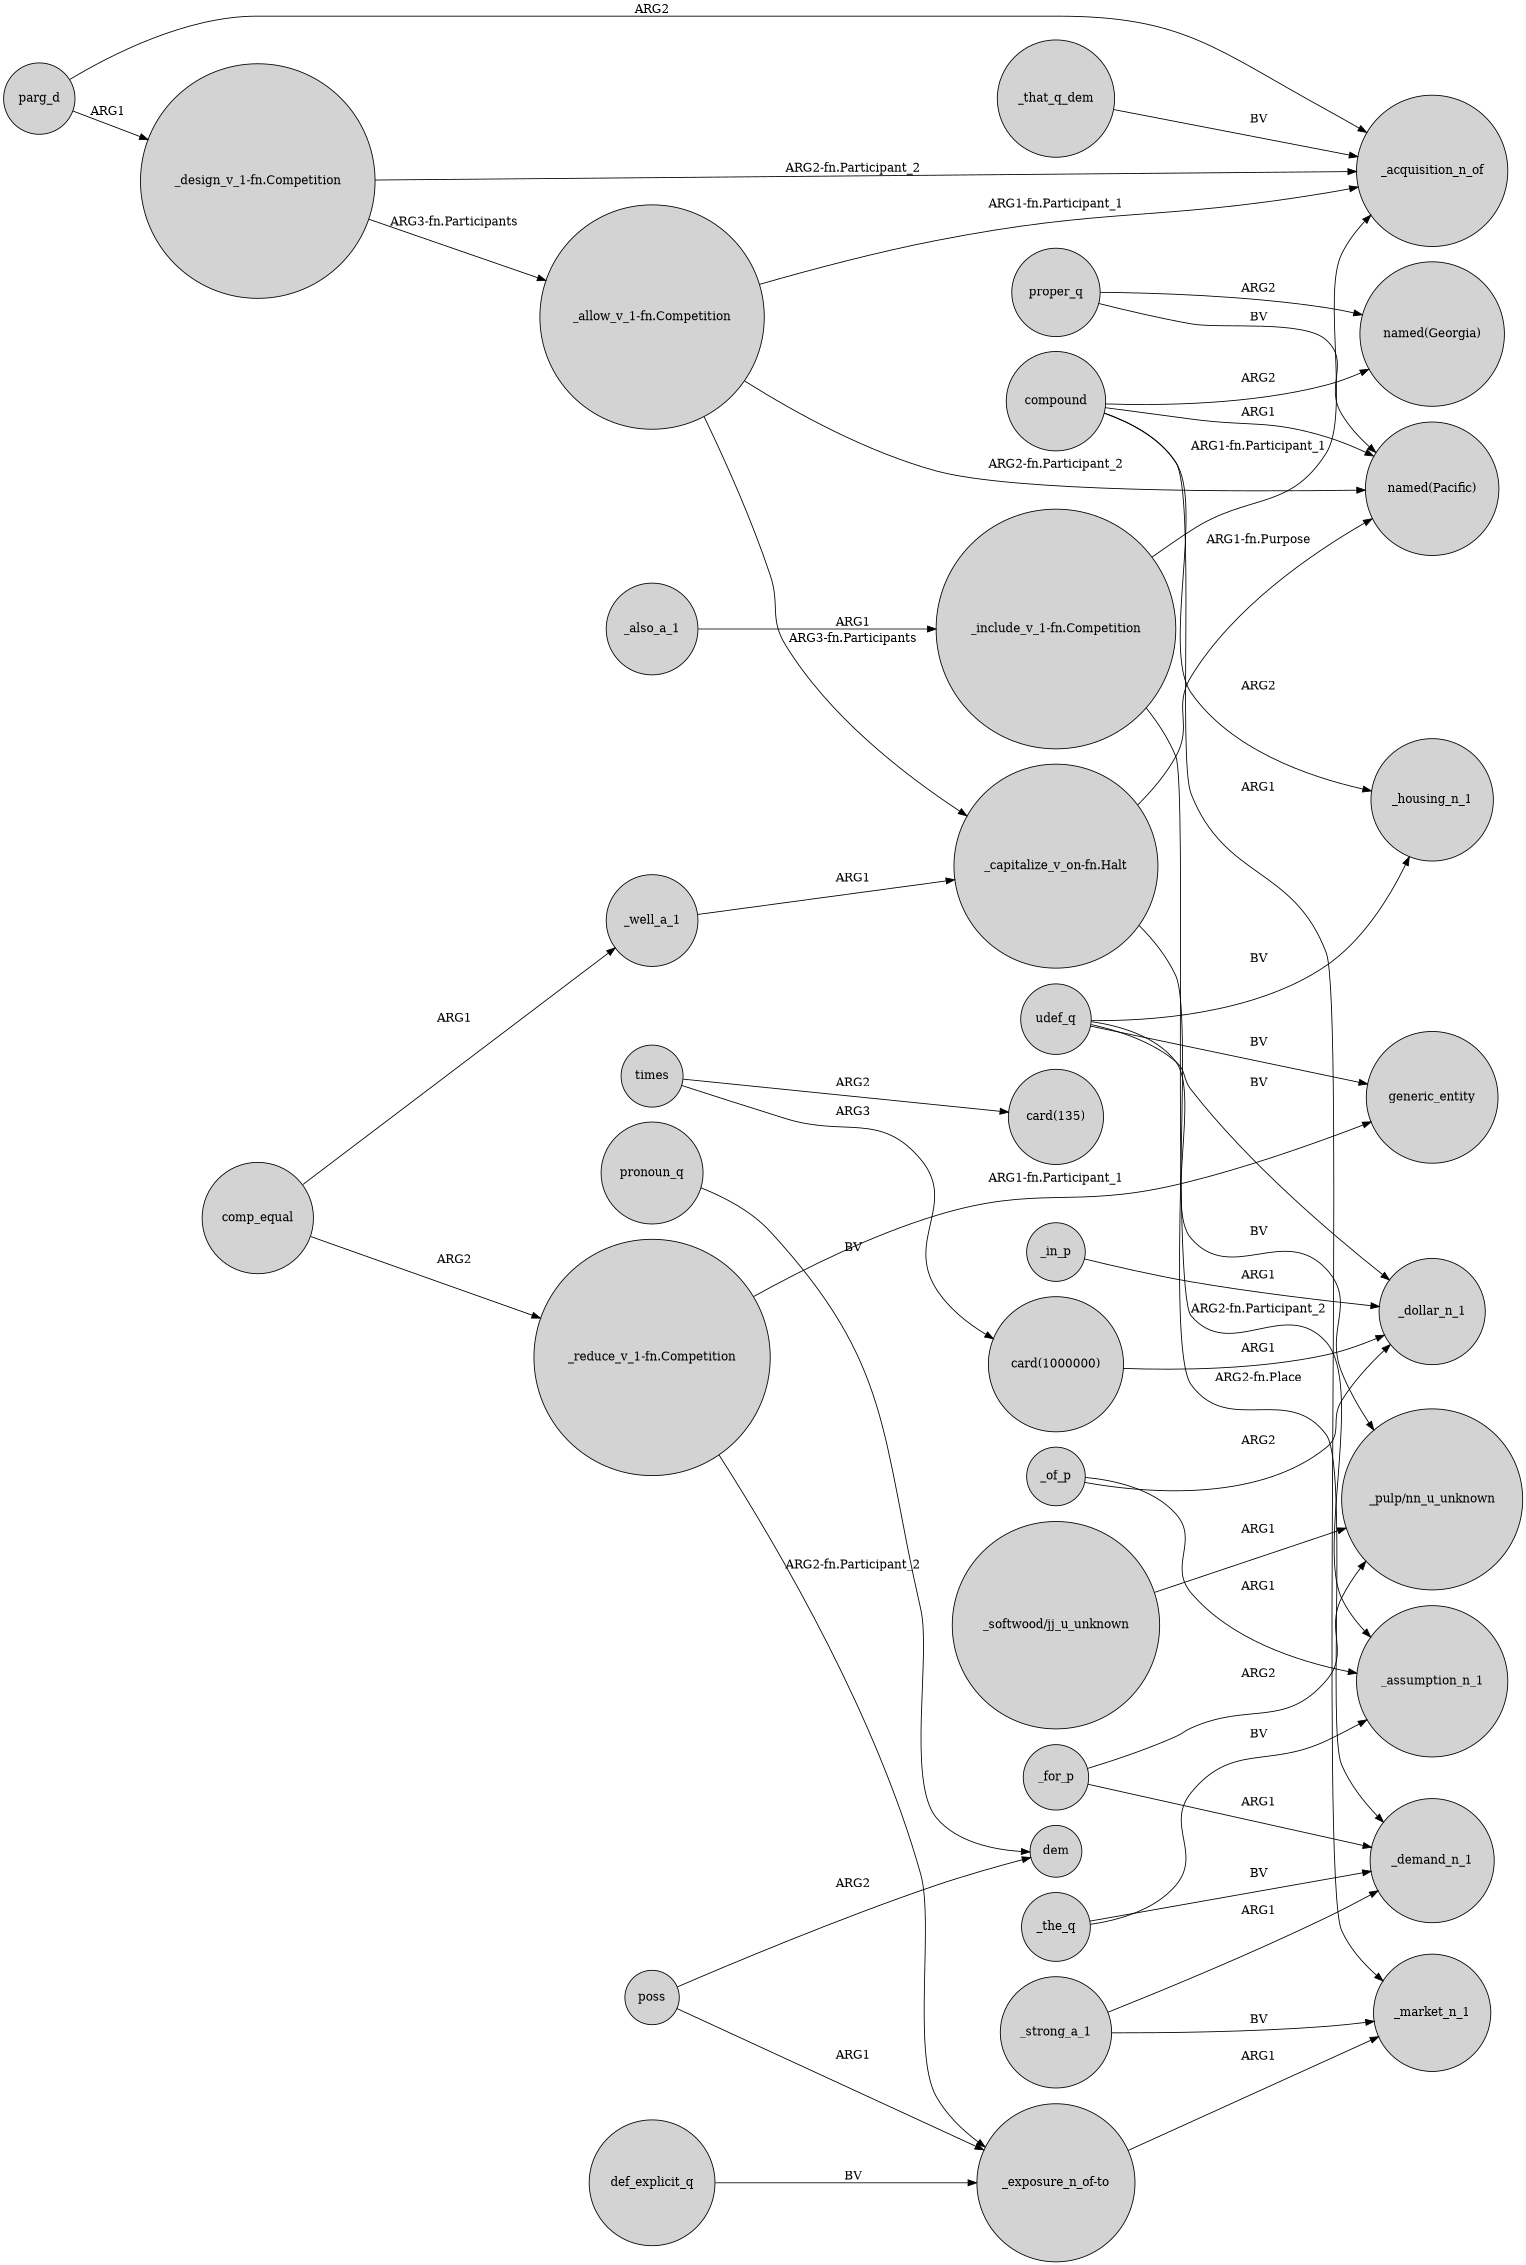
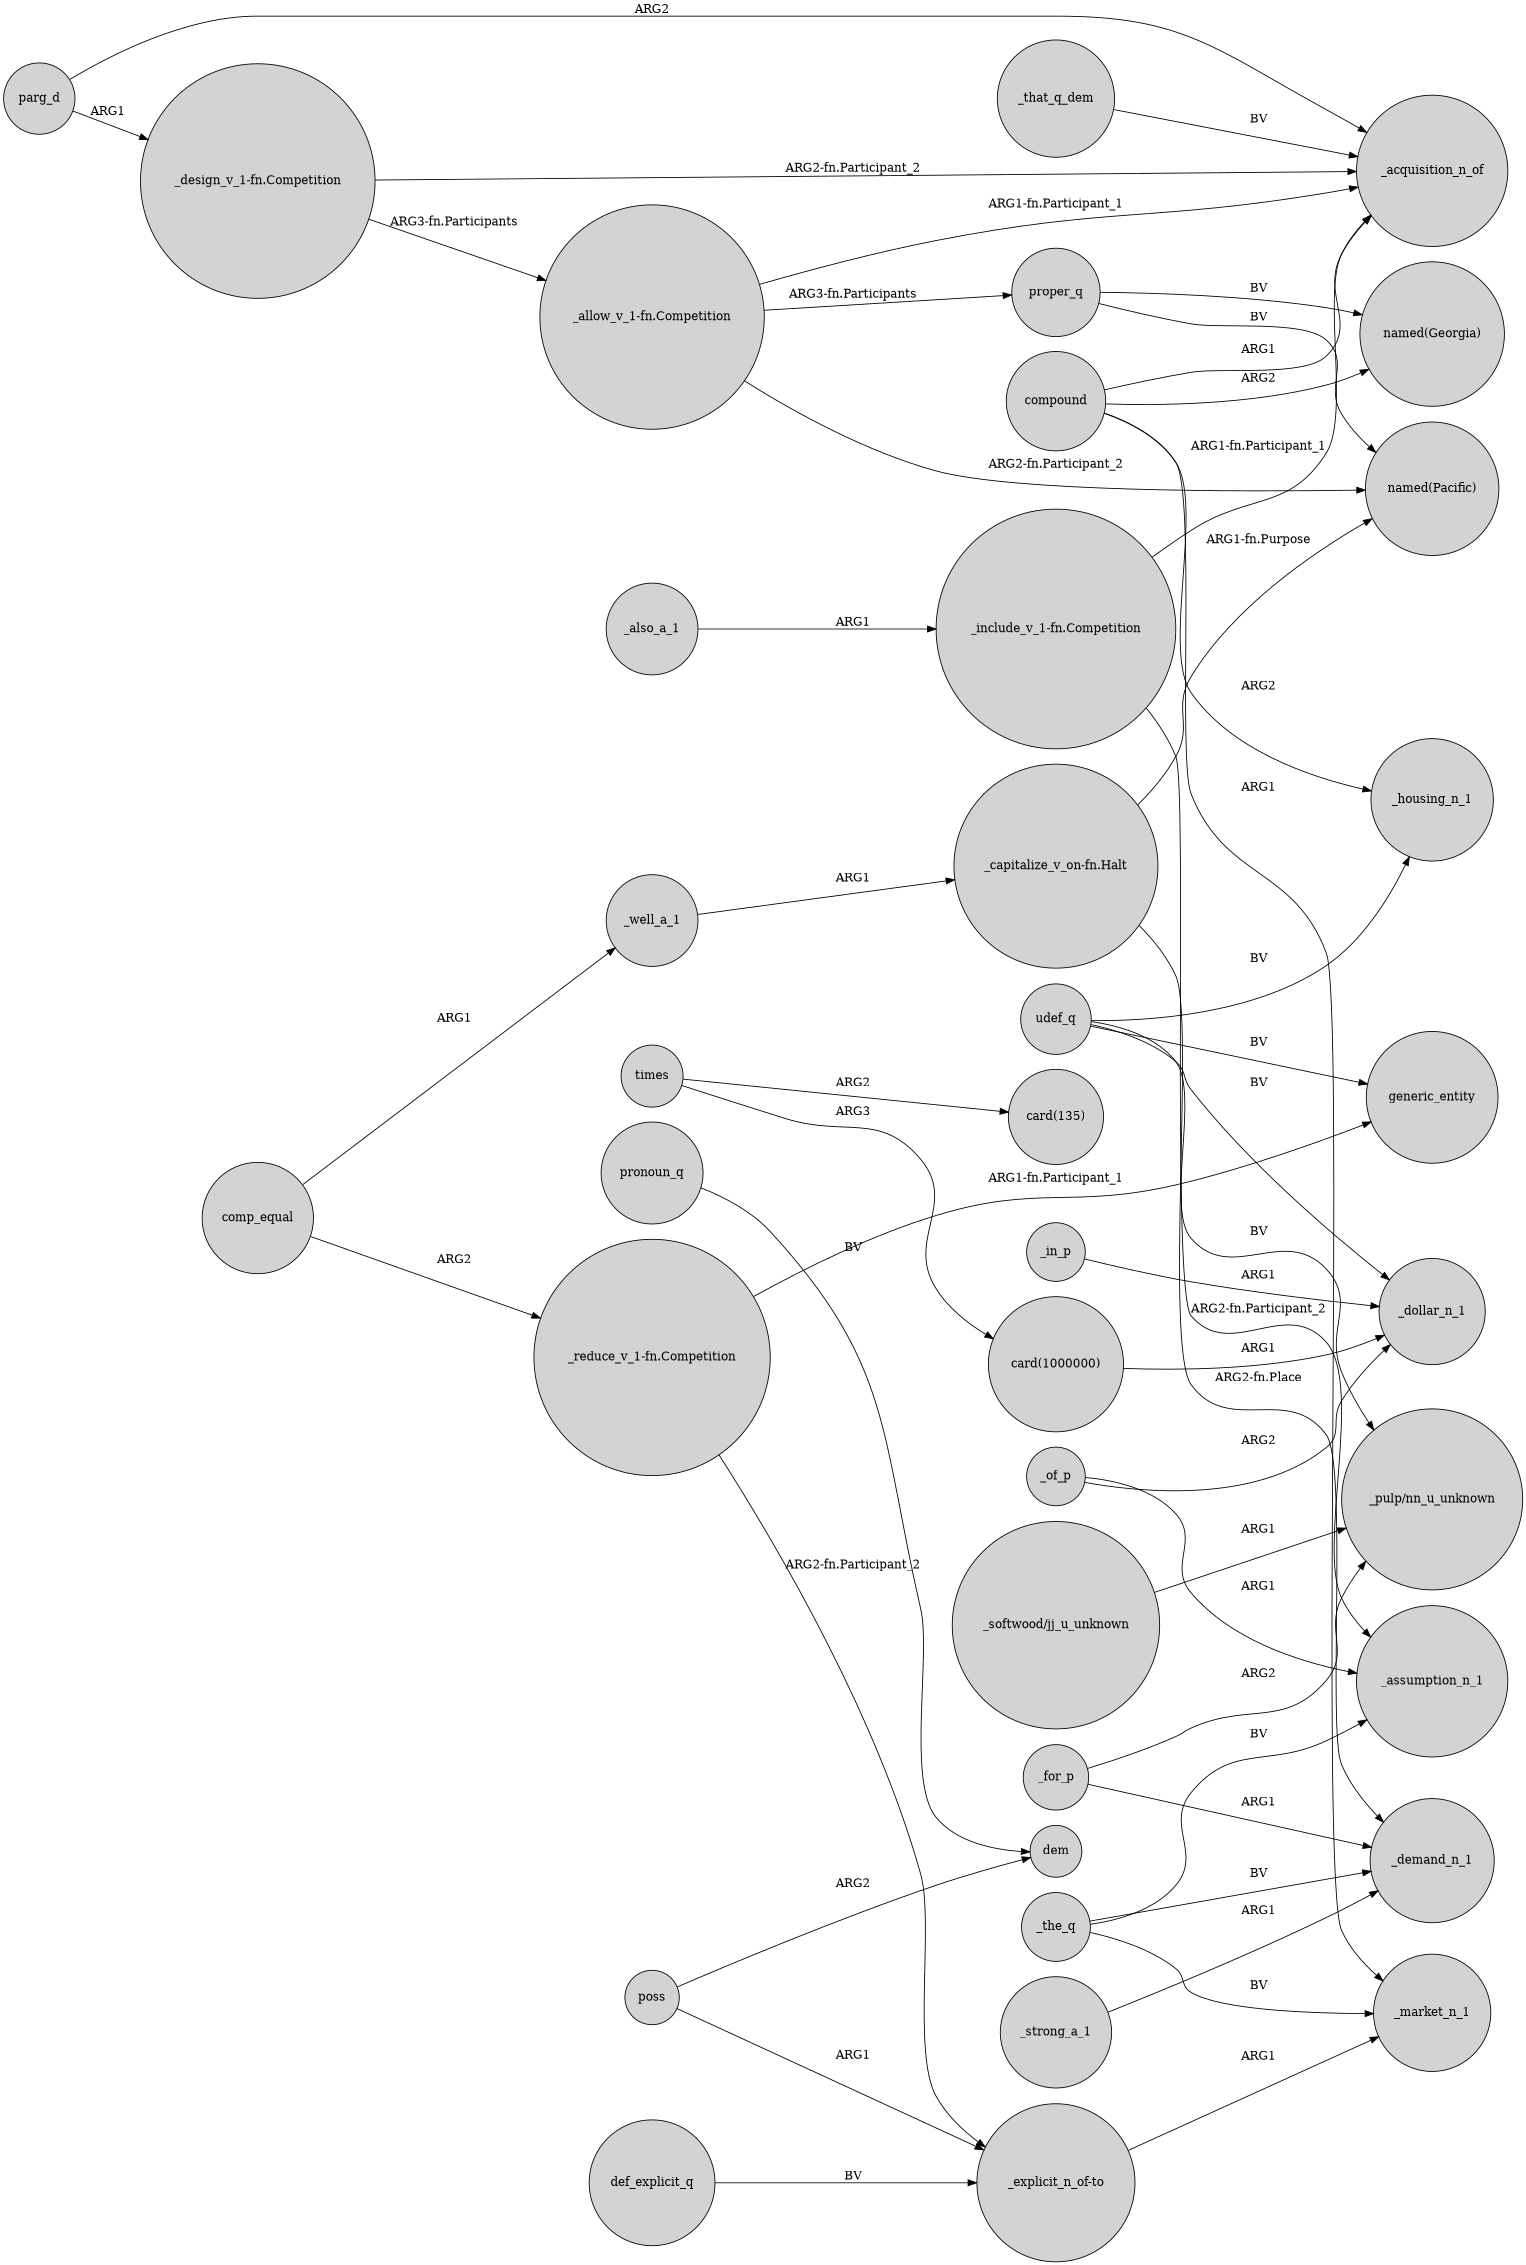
edge "proper_q" -> "named(Georgia)": label "ARG2" -> "BV"
edge "compound" -> "named(Pacific)": now "compound" -> "_acquisition_n_of"
edge "_allow_v_1-fn.Competition" -> "_capitalize_v_on-fn.Halt": now "_allow_v_1-fn.Competition" -> "proper_q"
edge "_strong_a_1" -> "_market_n_1": now "_the_q" -> "_market_n_1"
node "_exposure_n_of-to": label "_exposure_n_of-to" -> "_explicit_n_of-to"
